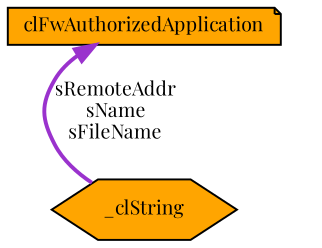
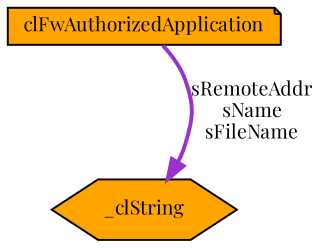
edge "_clString" -> "clFwAuthorizedApplication": reversed
